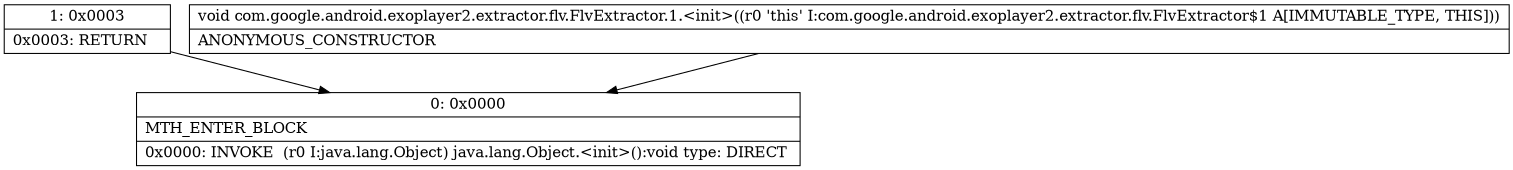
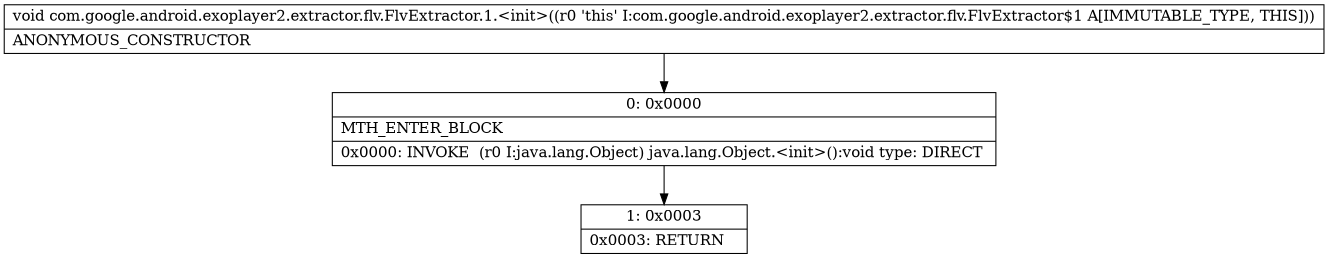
edge "1: 0x0003" -> "0: 0x0000": reversed
